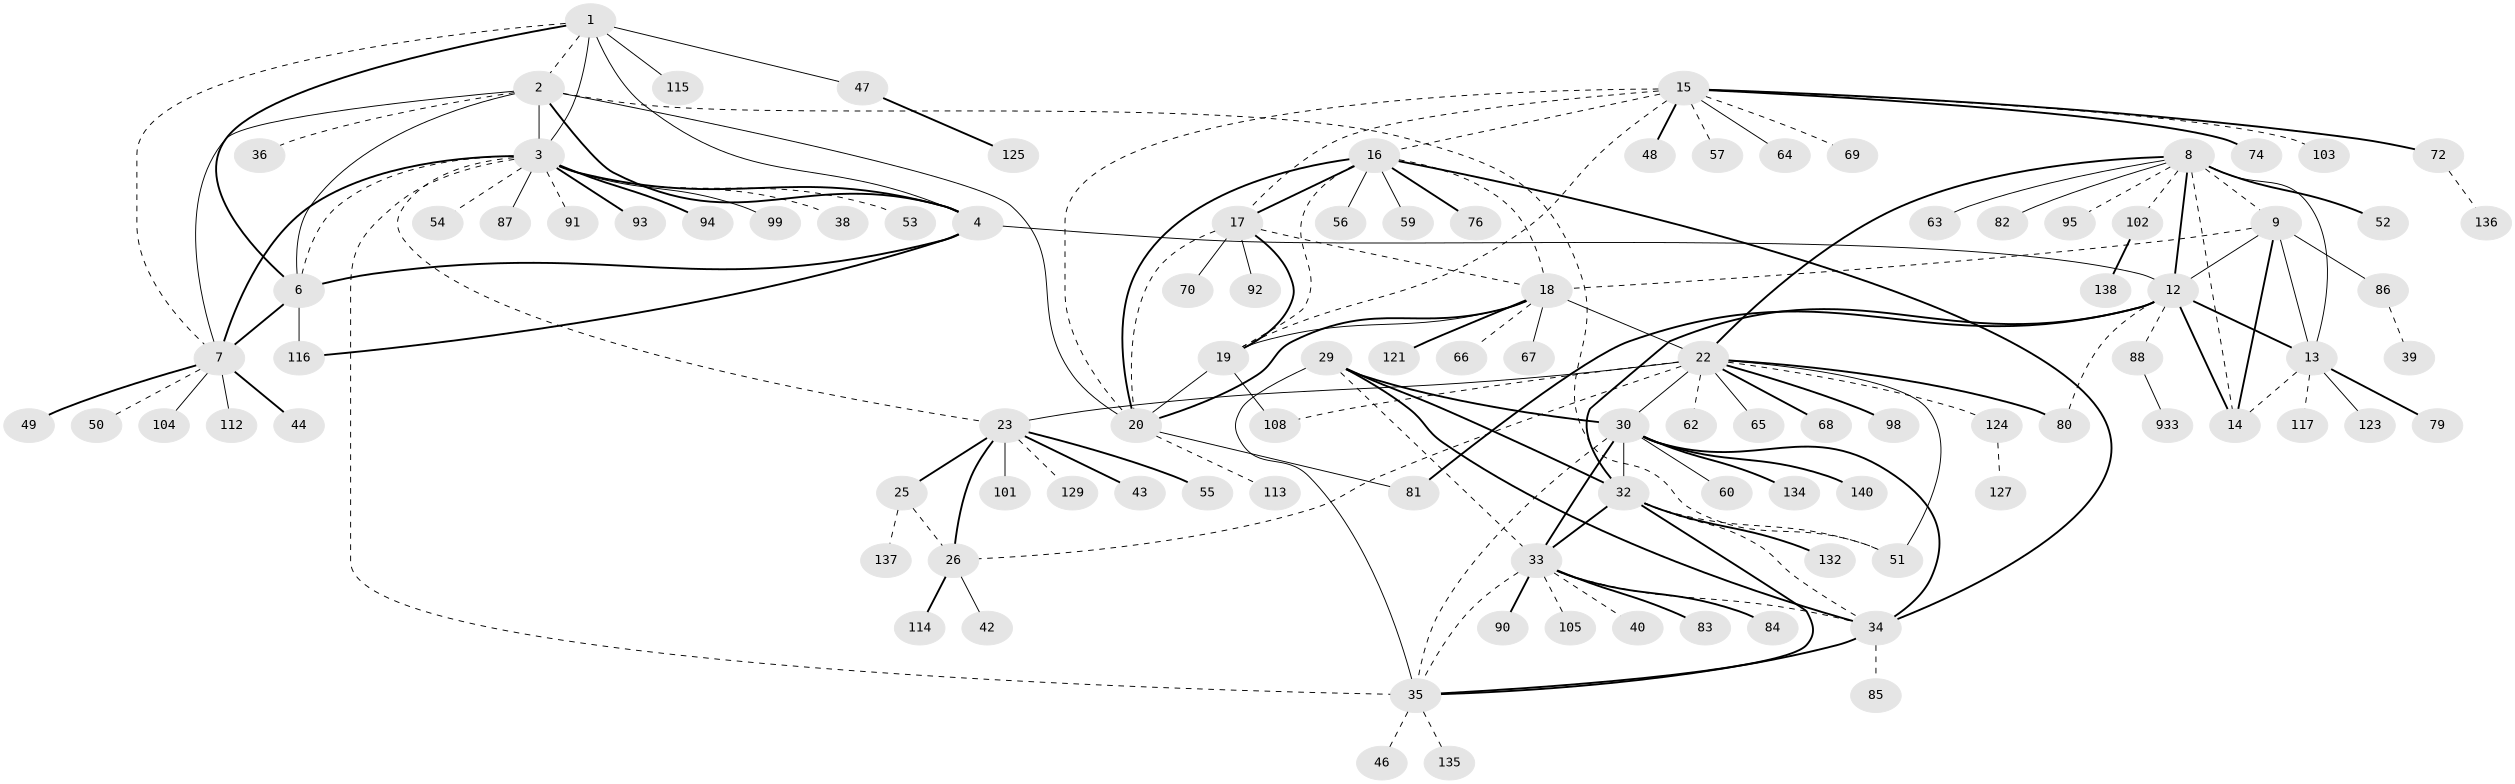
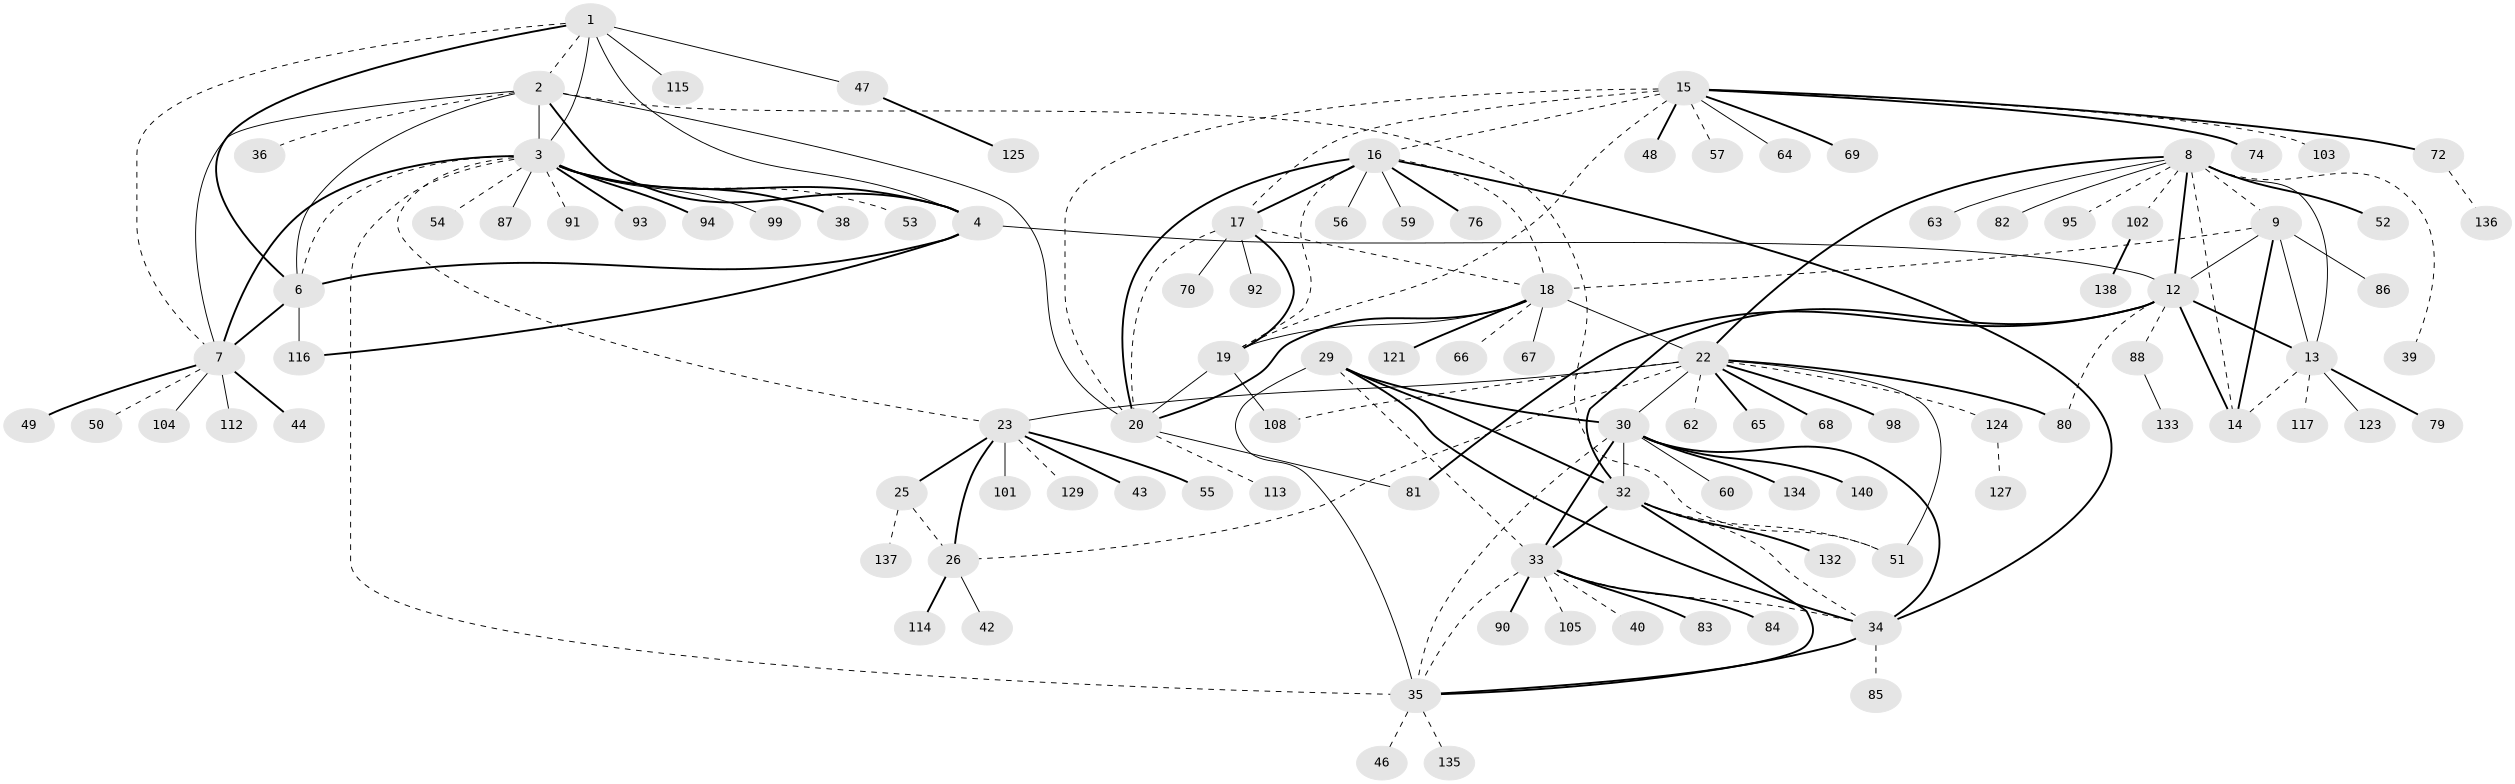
edge "15" -- "69": style dashed -> bold
edge "3" -- "38": style dashed -> bold
edge "86" -- "39": now "8" -- "39"
edge "22" -- "65": style solid -> bold
node "933": label "933" -> "133"
